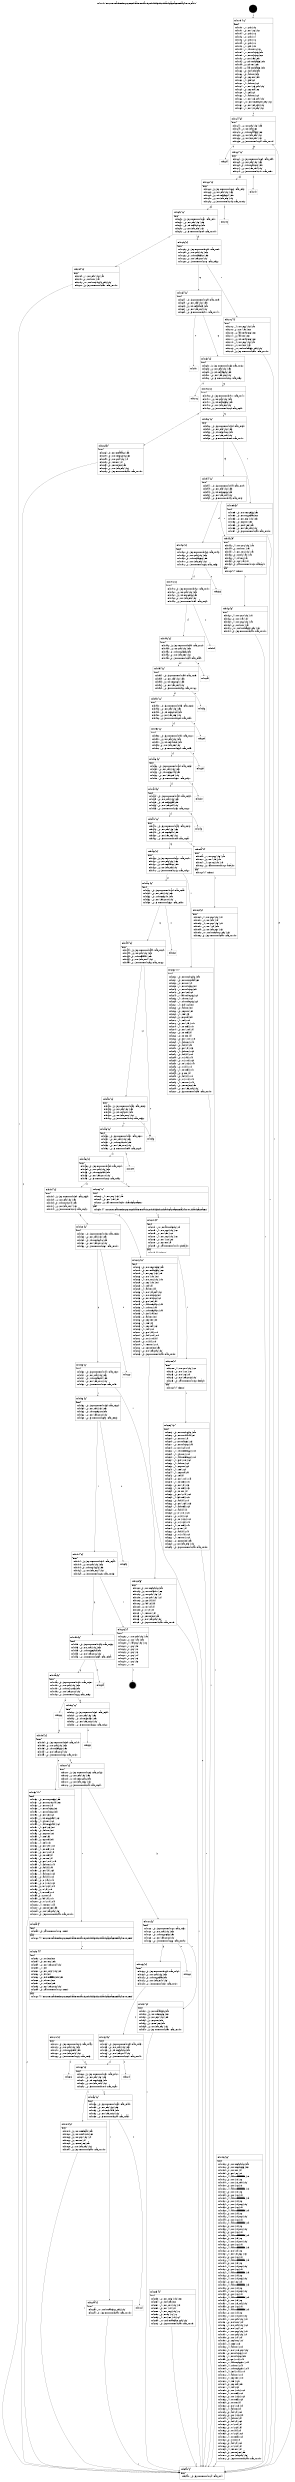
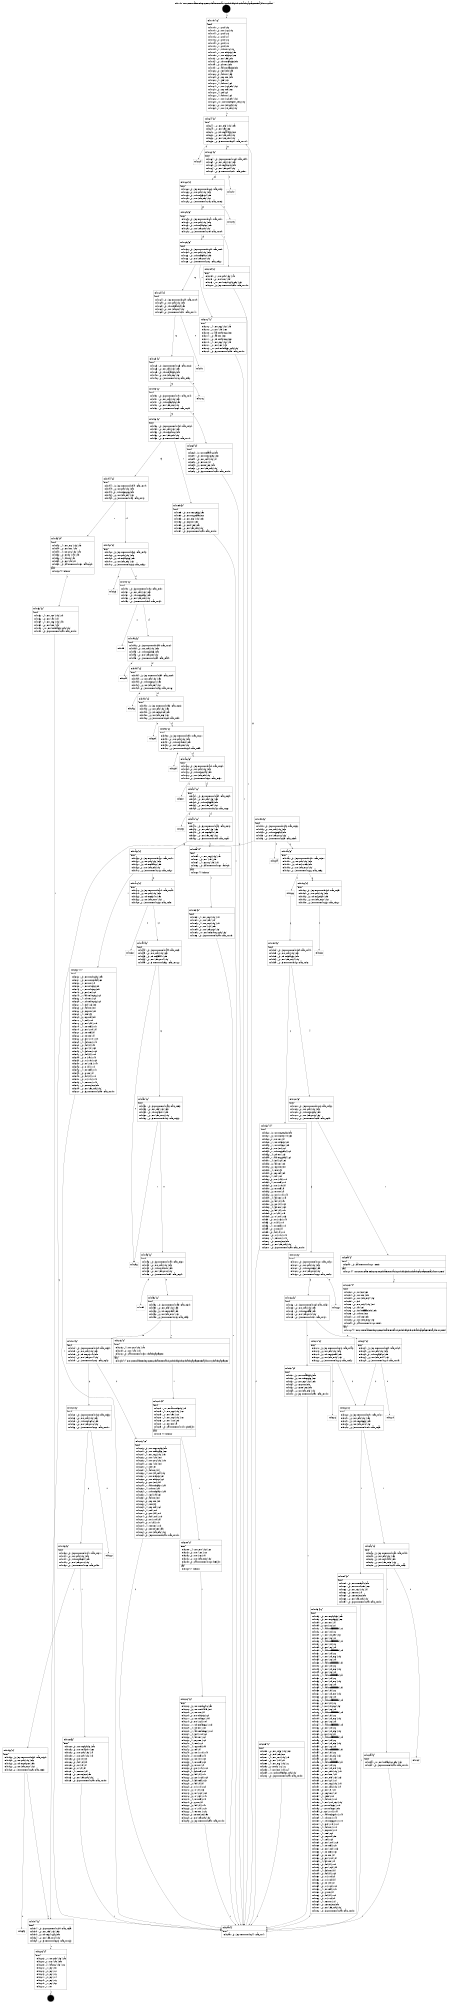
edge "0x401b74 [28]" -> "0x401b90 [28]": reversed
edge "0x401c1c [28]" -> "0x401f27 [30]": now "0x401c38 [28]" -> "0x401f27 [30]"
